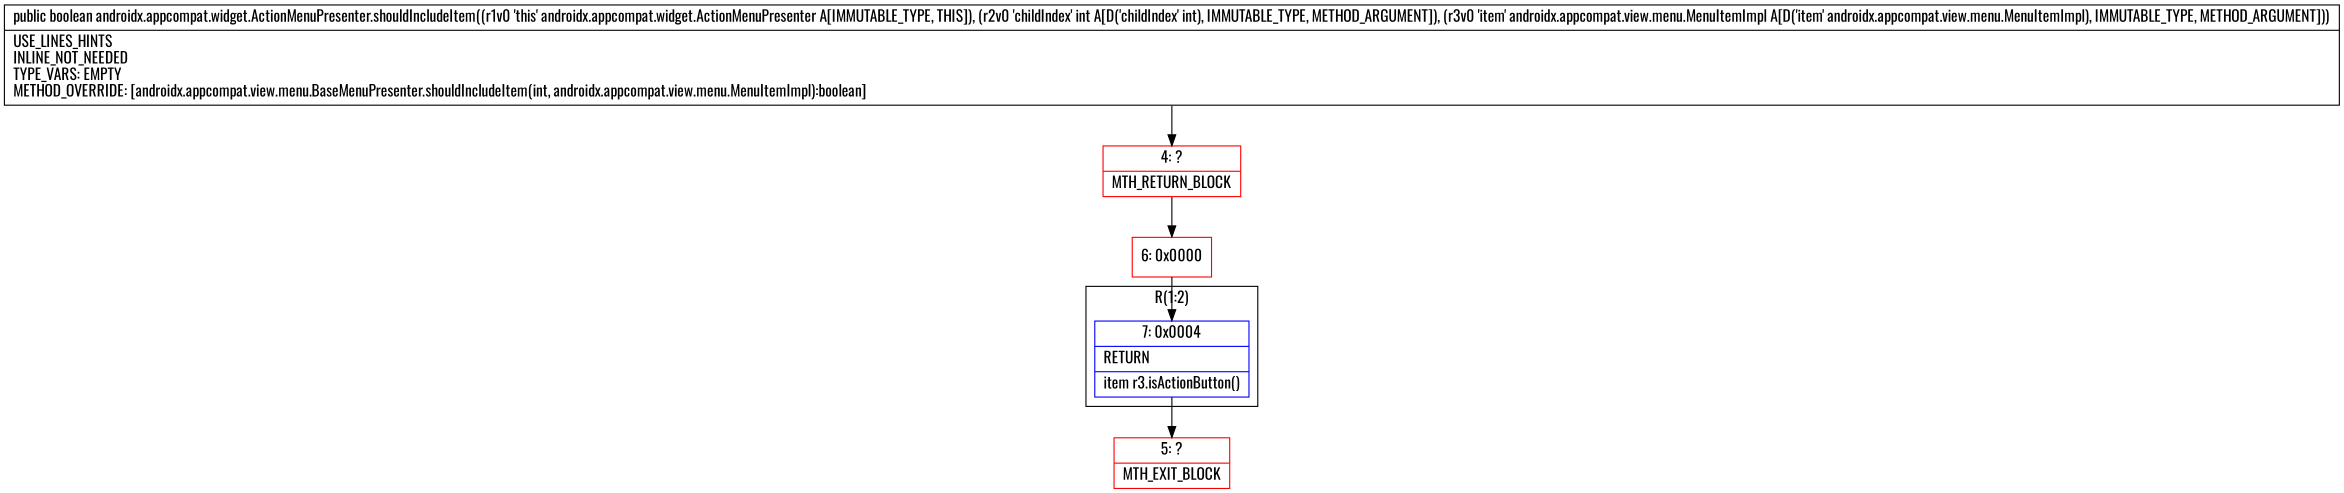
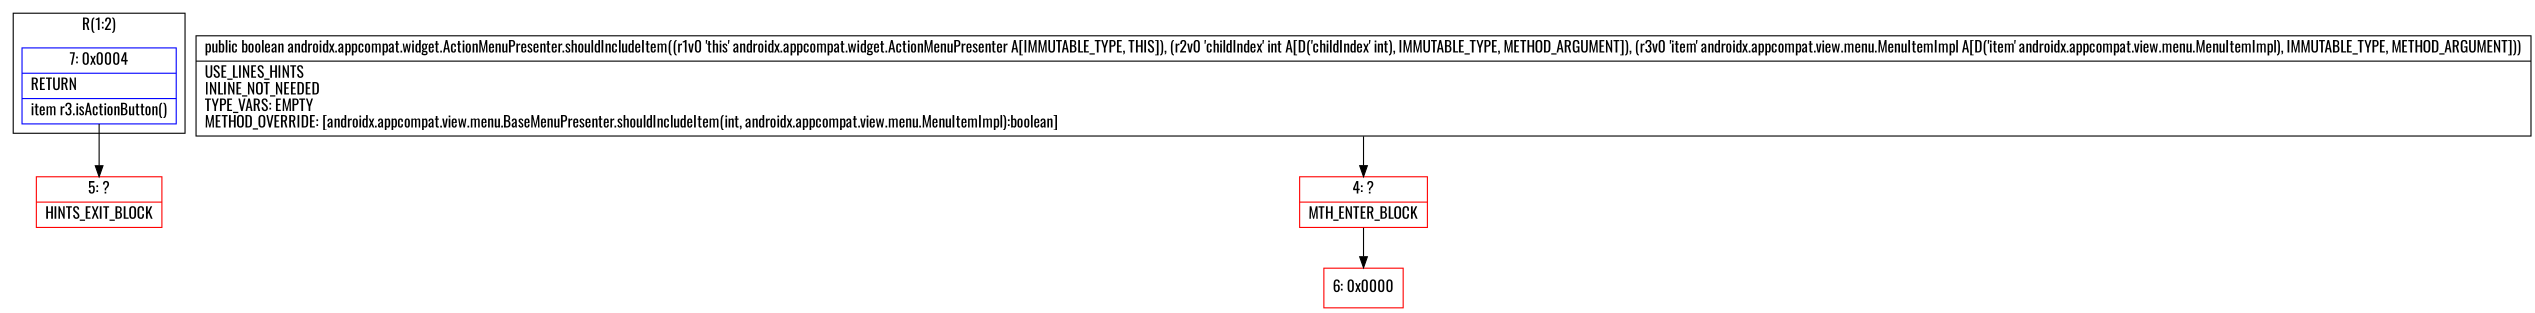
node "4: ?": text "MTH_RETURN_BLOCK" -> "MTH_ENTER_BLOCK"
edge "6: 0x0000" -> "7: 0x0004": removed
node "5: ?": text "MTH_EXIT_BLOCK" -> "HINTS_EXIT_BLOCK"
